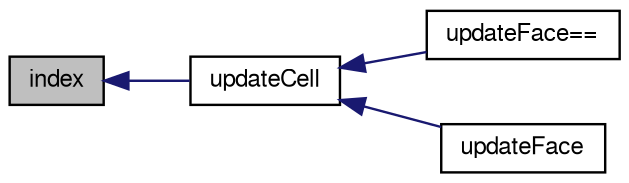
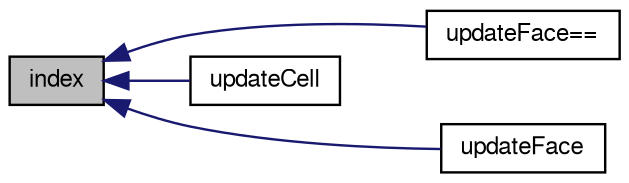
edge "updateFace==" -> "updateCell": now "updateFace==" -> "index"
edge "updateFace" -> "updateCell": now "updateFace" -> "index"
